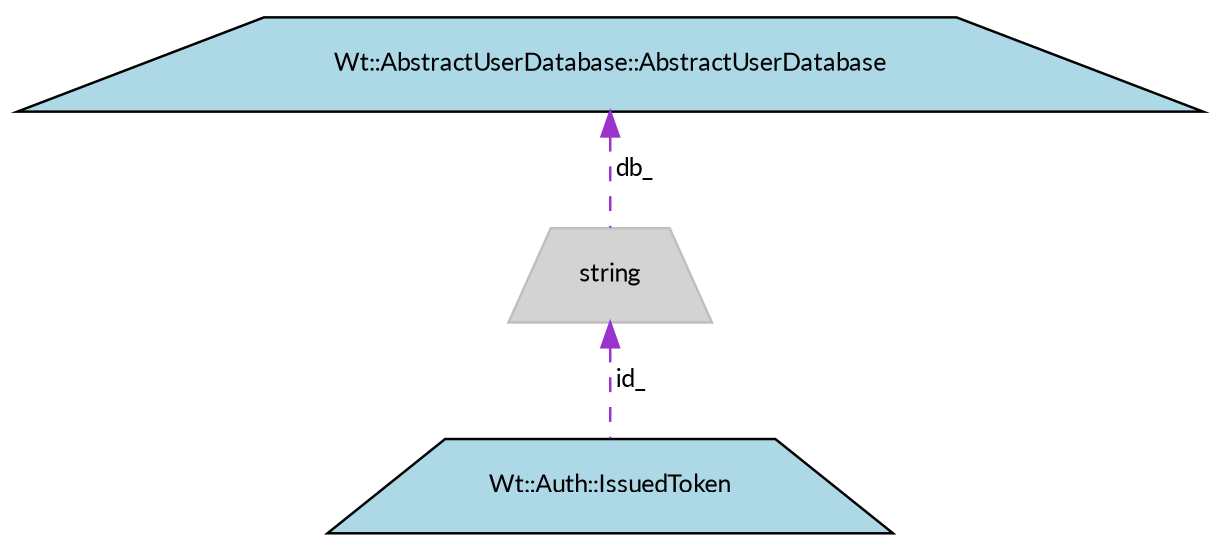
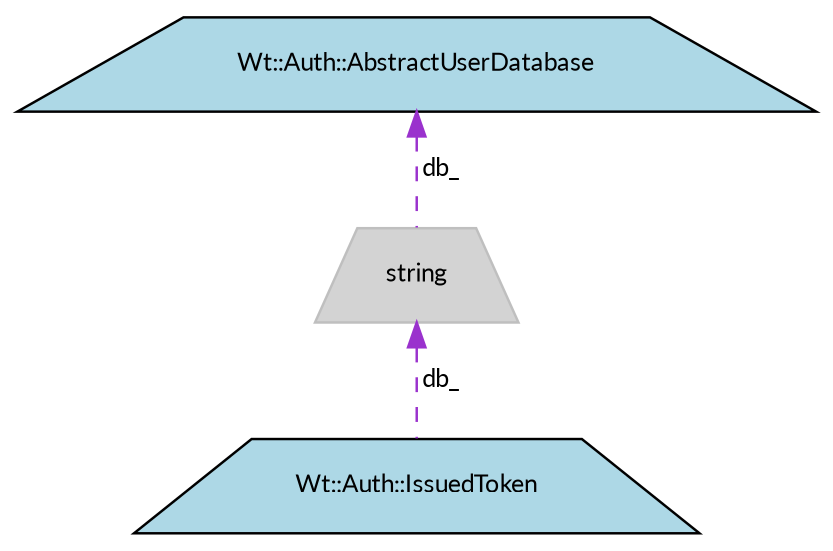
node "Wt::AbstractUserDatabase::AbstractUserDatabase": label "Wt::AbstractUserDatabase::AbstractUserDatabase" -> "Wt::Auth::AbstractUserDatabase"
edge "Wt::Auth::IssuedToken" -> "string": label " id_" -> " db_"
